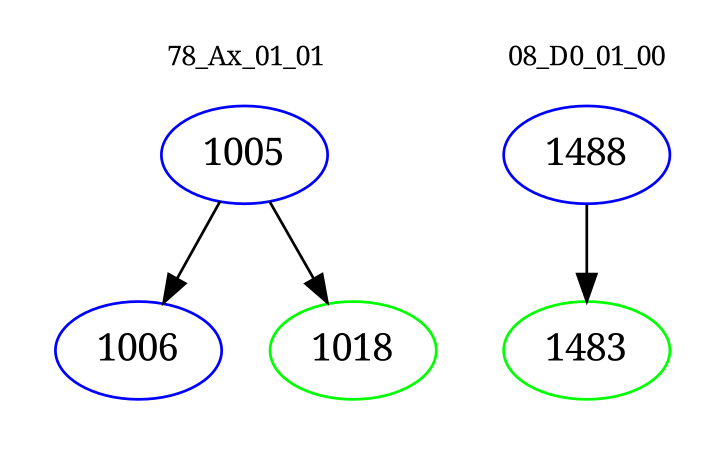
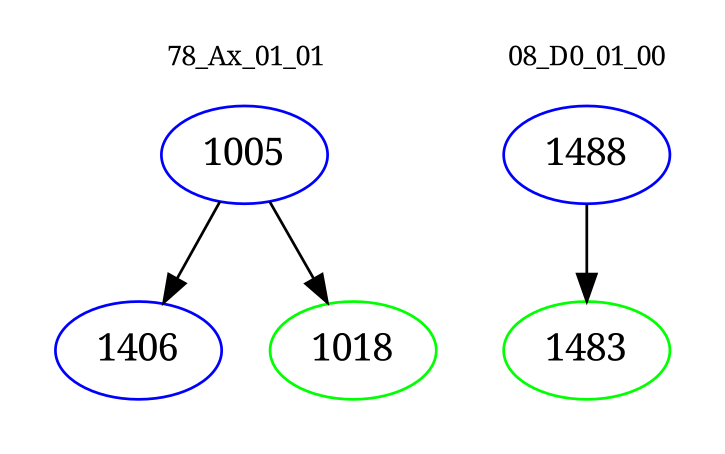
node "1006": label "1006" -> "1406"
